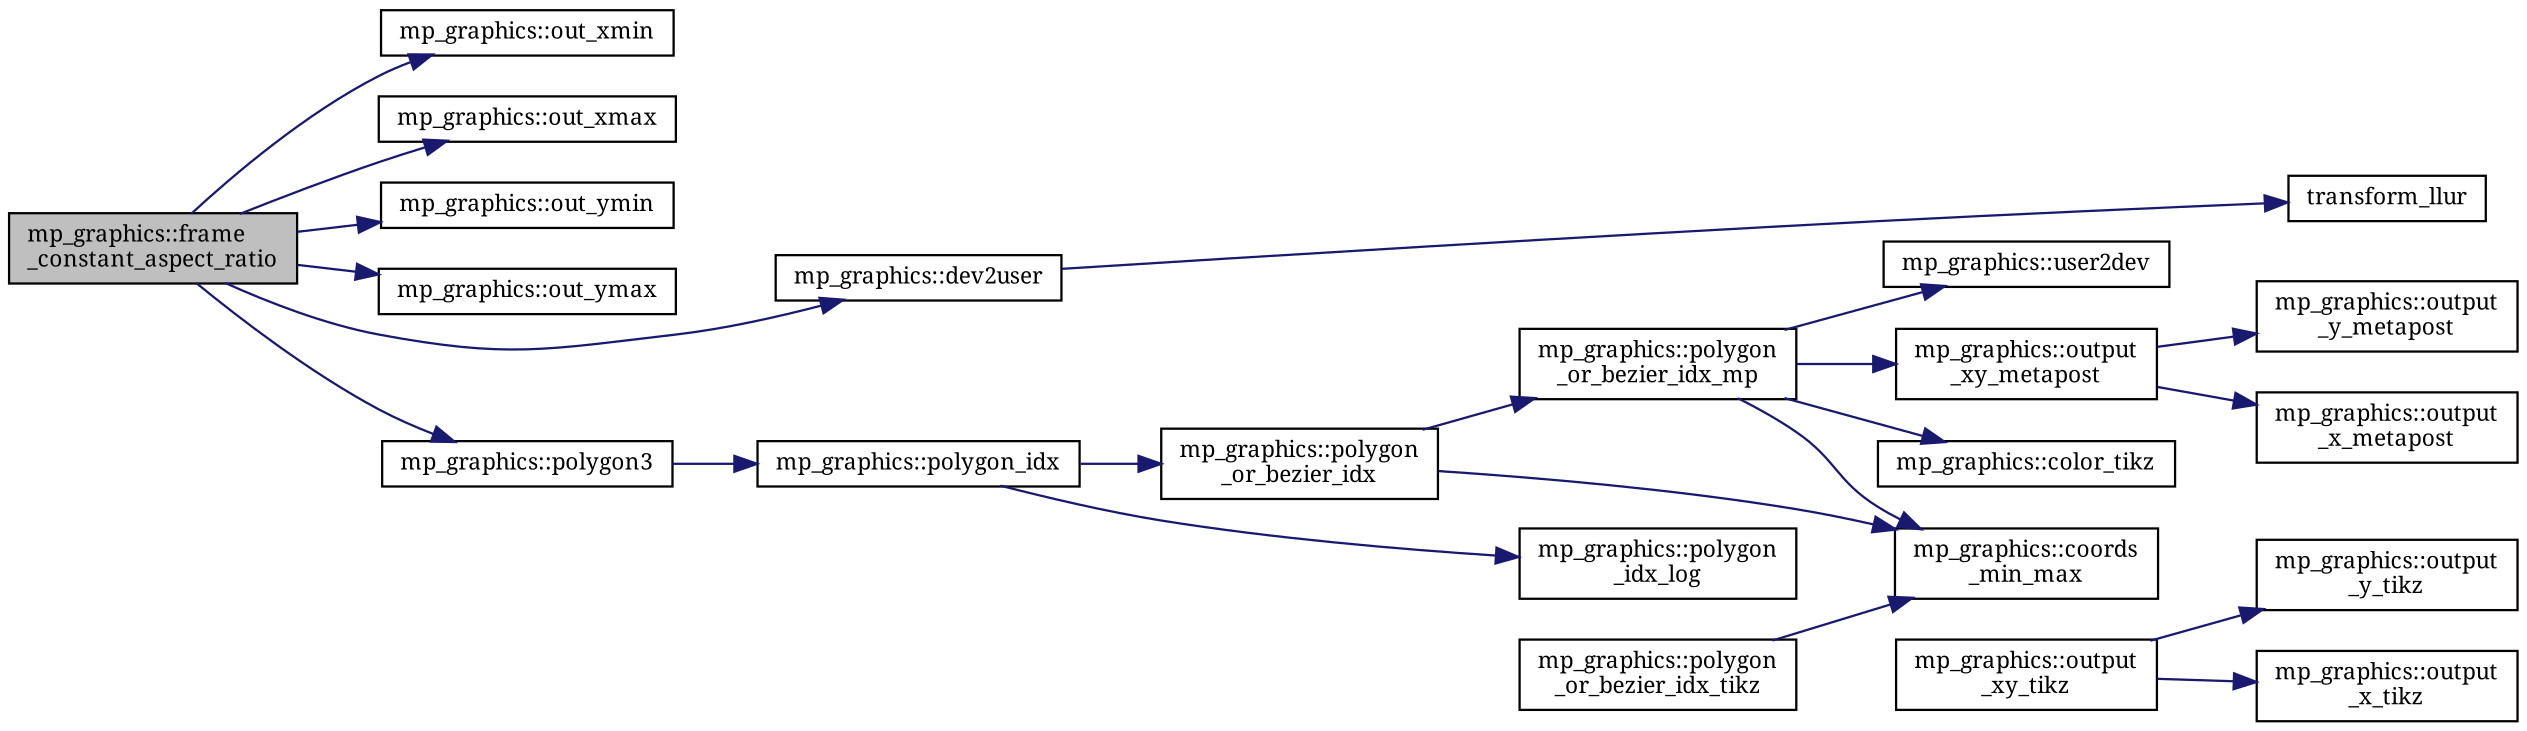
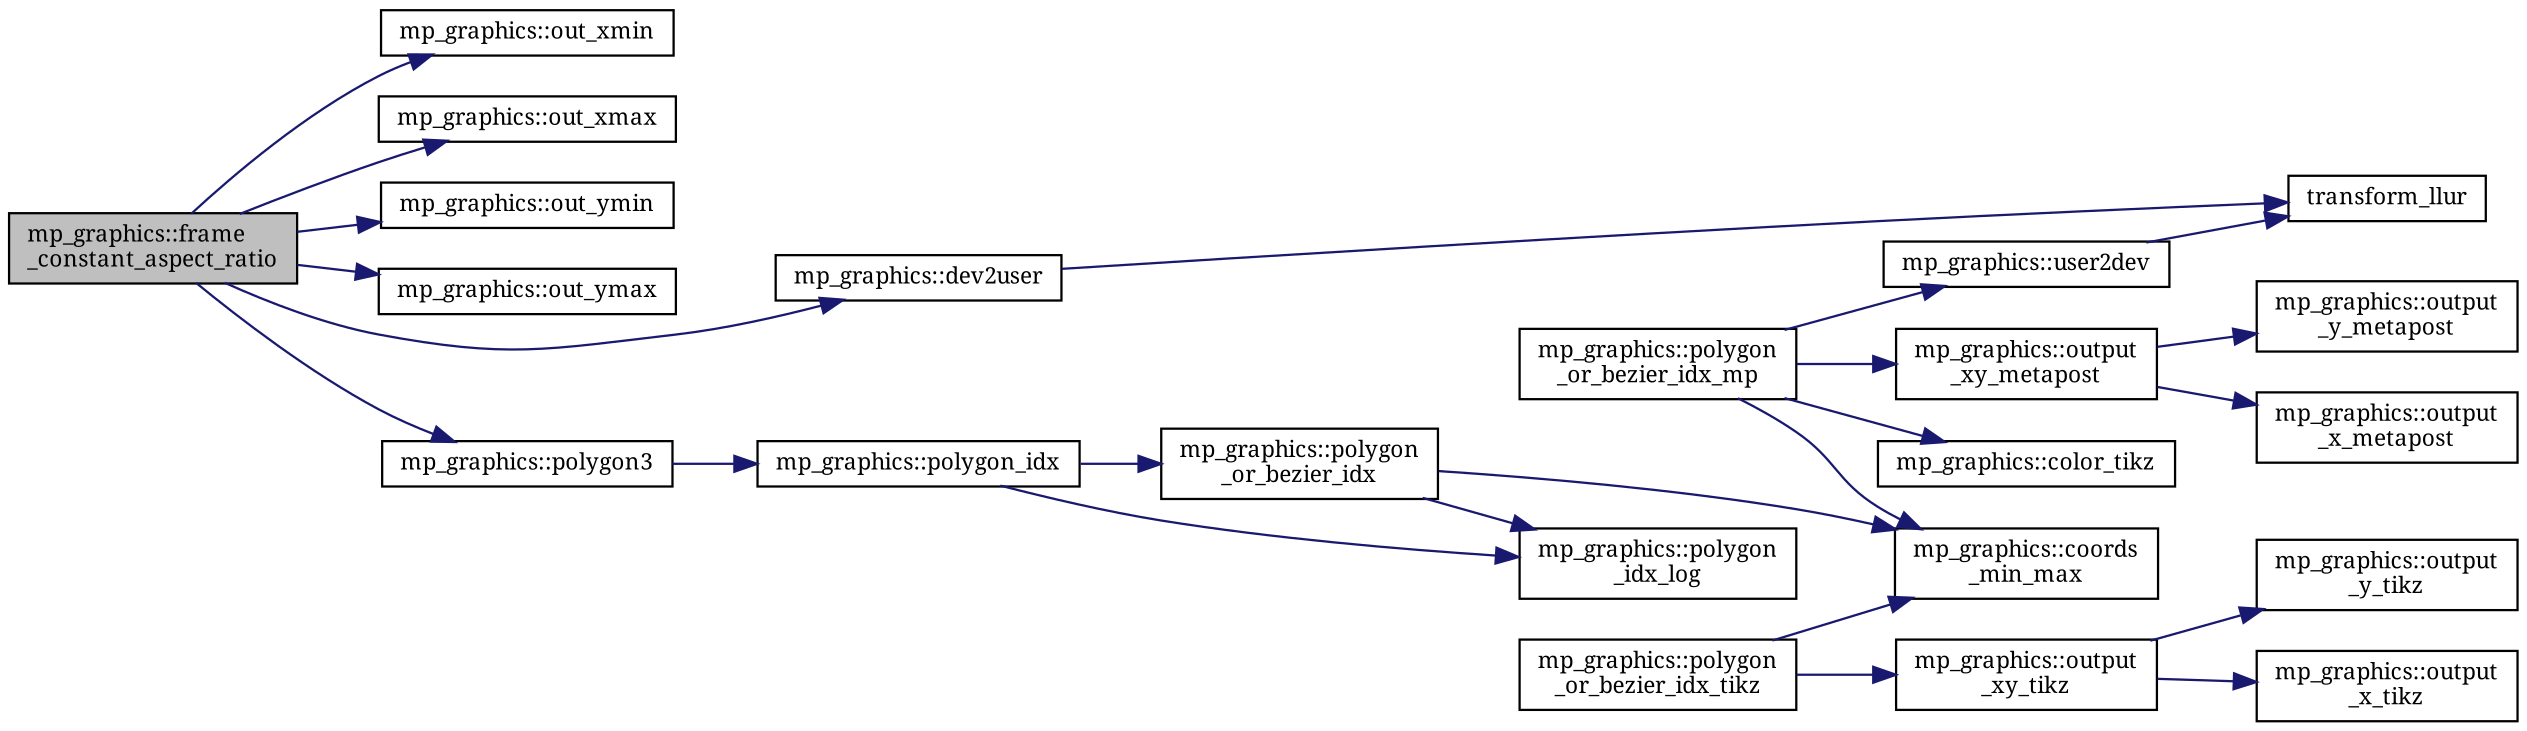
edge "mp_graphics::user2dev" -> "transform_llur": added
edge "mp_graphics::polygon _or_bezier_idx" -> "mp_graphics::polygon _or_bezier_idx_mp": now "mp_graphics::polygon _or_bezier_idx" -> "mp_graphics::polygon _idx_log"
edge "mp_graphics::polygon _or_bezier_idx_tikz" -> "mp_graphics::output _xy_tikz": added
